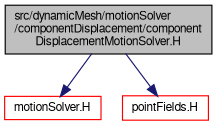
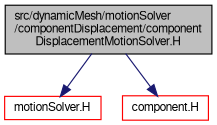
node "pointFields.H": label "pointFields.H" -> "component.H"
